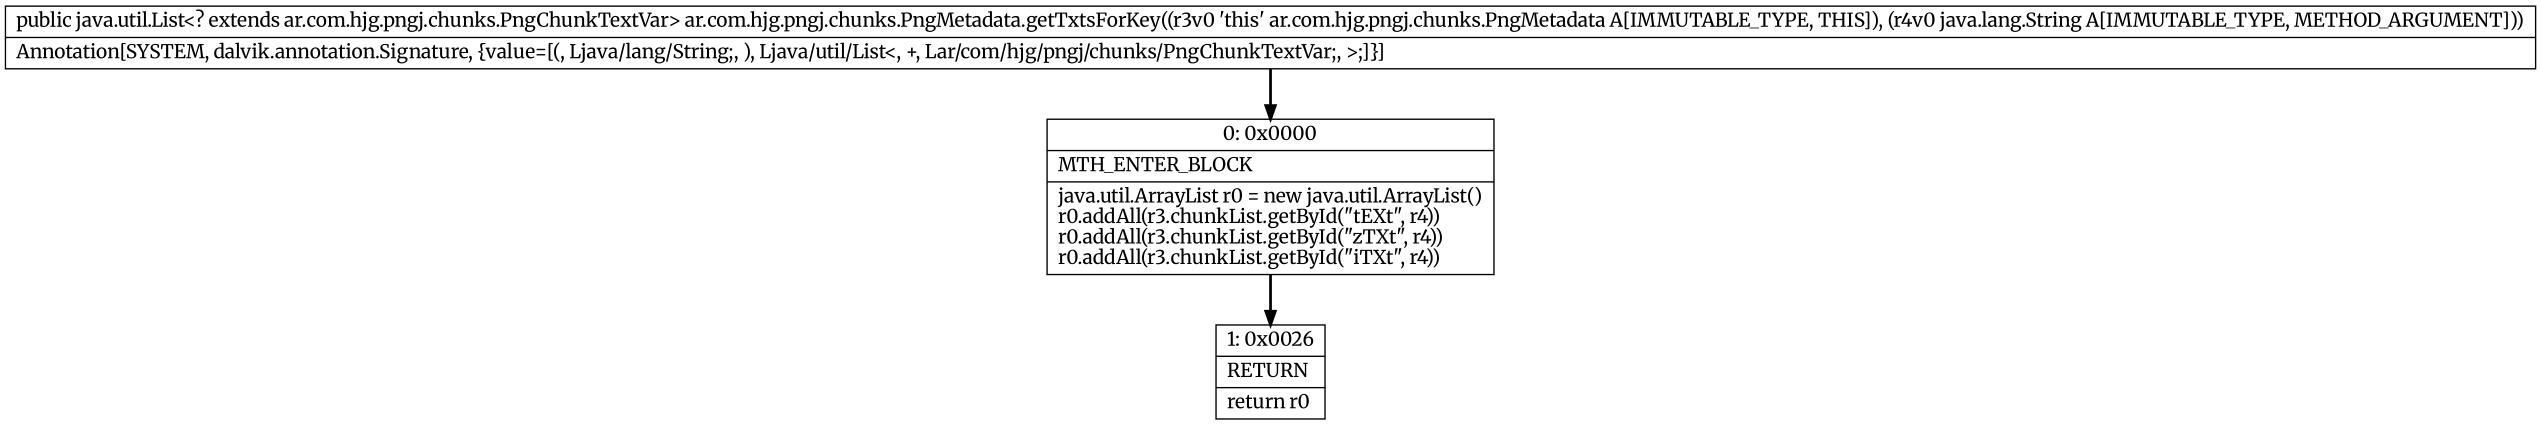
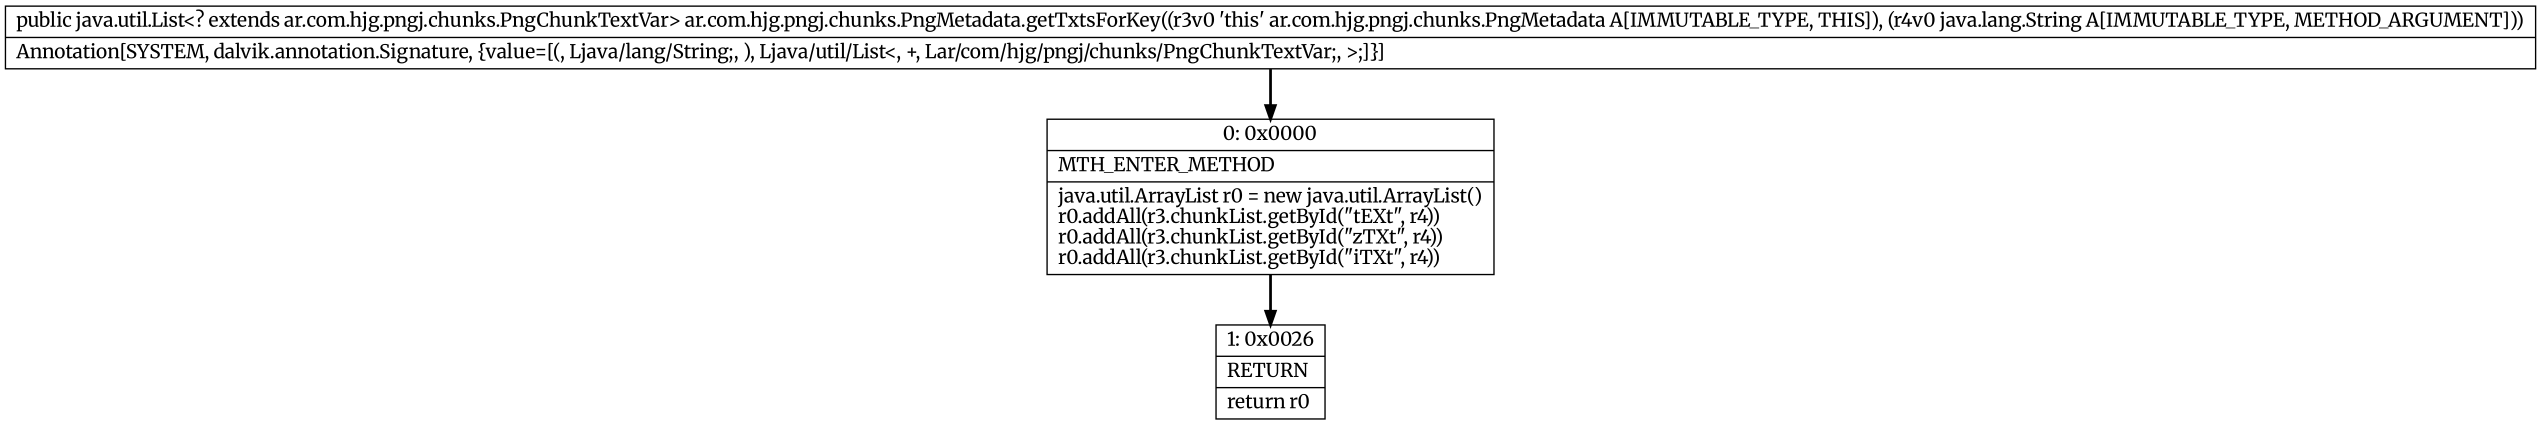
node "0: 0x0000": text "MTH_ENTER_BLOCK" -> "MTH_ENTER_METHOD"
